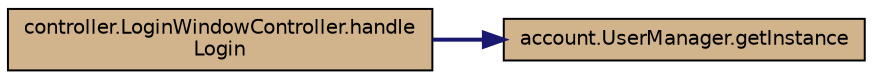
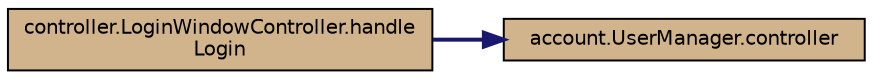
node "account.UserManager.getInstance": label "account.UserManager.getInstance" -> "account.UserManager.controller"
